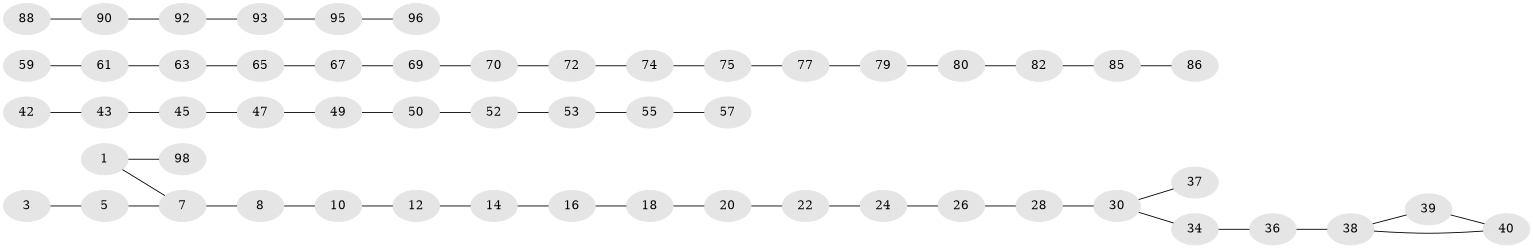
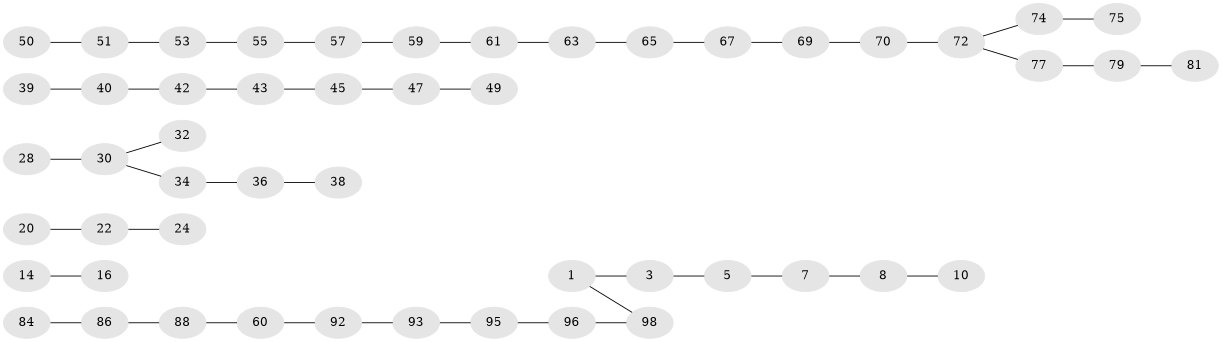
node "90": label "90" -> "60"
edge "57" -- "59": added
edge "75" -- "77": now "72" -- "77"
node "80": label "80" -> "81"
node "82": removed
node "85": label "85" -> "84"
edge "49" -- "50": removed
node "52": label "52" -> "51"
edge "1" -- "7": now "1" -- "3"
node "37": label "37" -> "32"
node "12": removed
node "18": removed
node "26": removed
edge "39" -- "38": removed
edge "38" -- "40": now "42" -- "40"
edge "86" -- "88": added
edge "96" -- "98": added
